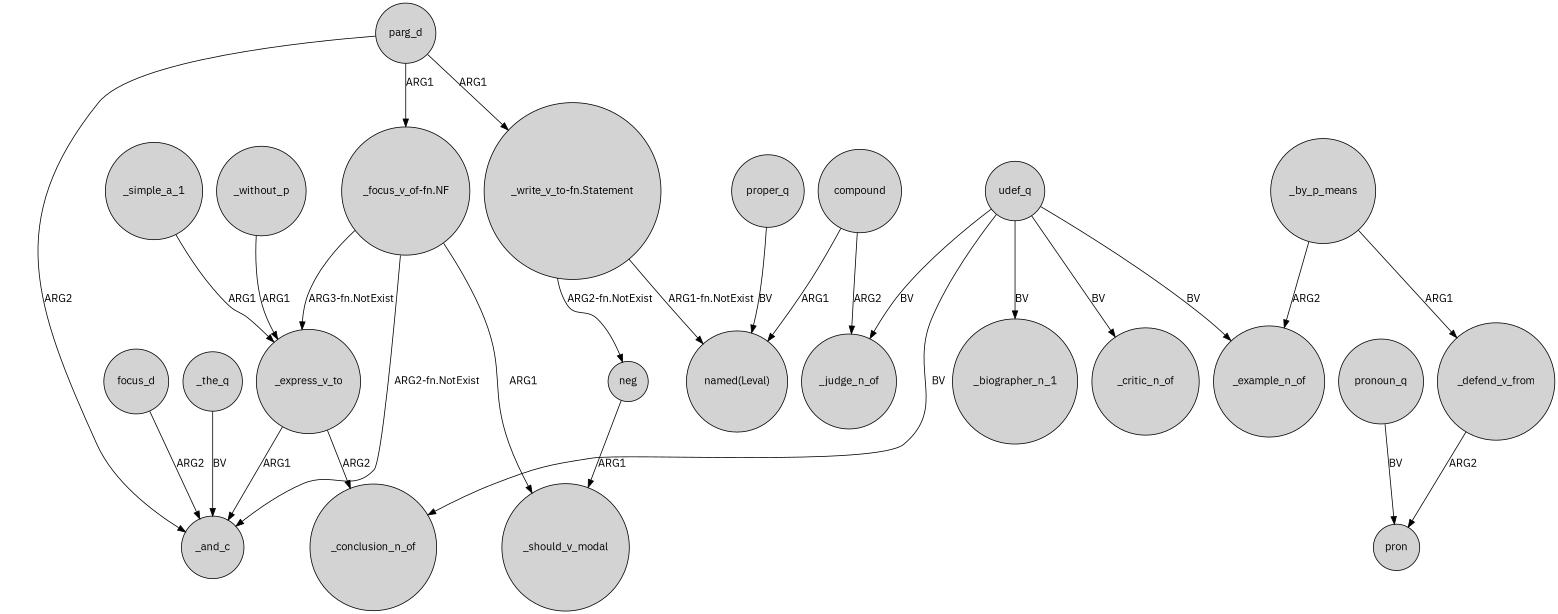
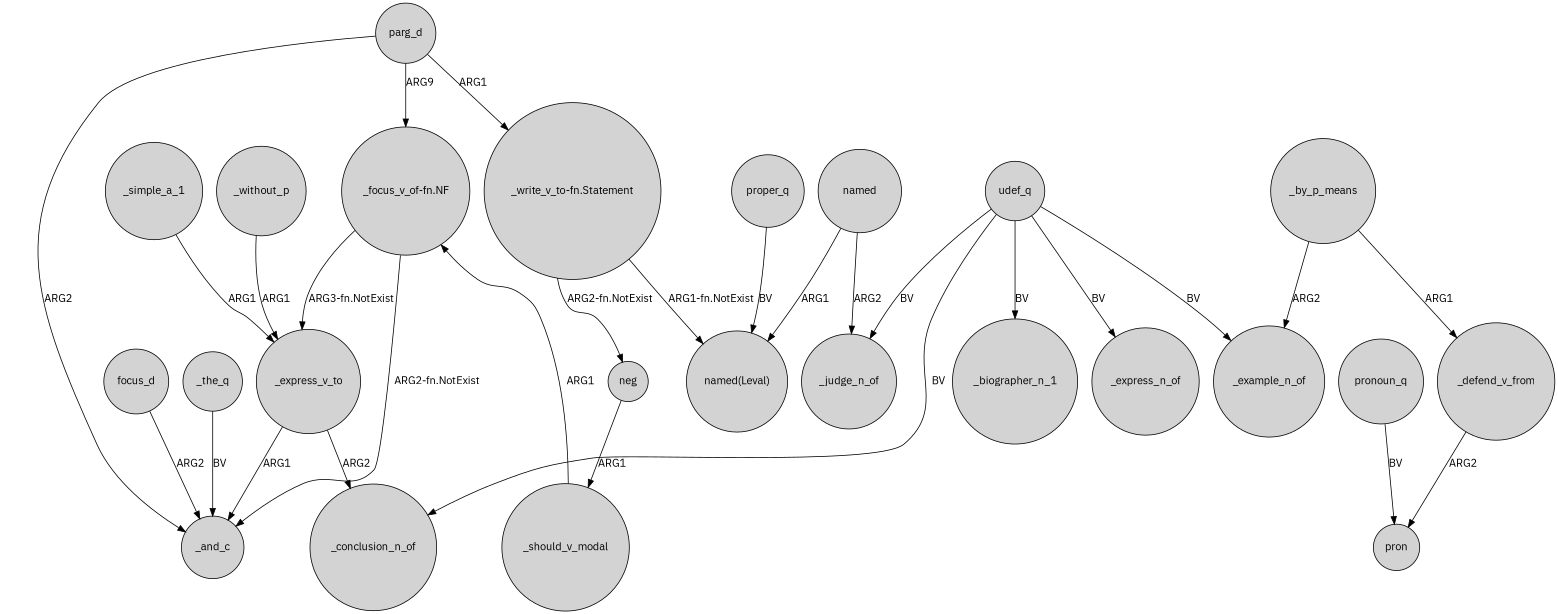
edge "parg_d" -> "_focus_v_of-fn.NF": label "ARG1" -> "ARG9"
node "compound": label "compound" -> "named"
edge "_focus_v_of-fn.NF" -> "_should_v_modal": reversed
node "_critic_n_of": label "_critic_n_of" -> "_express_n_of"
